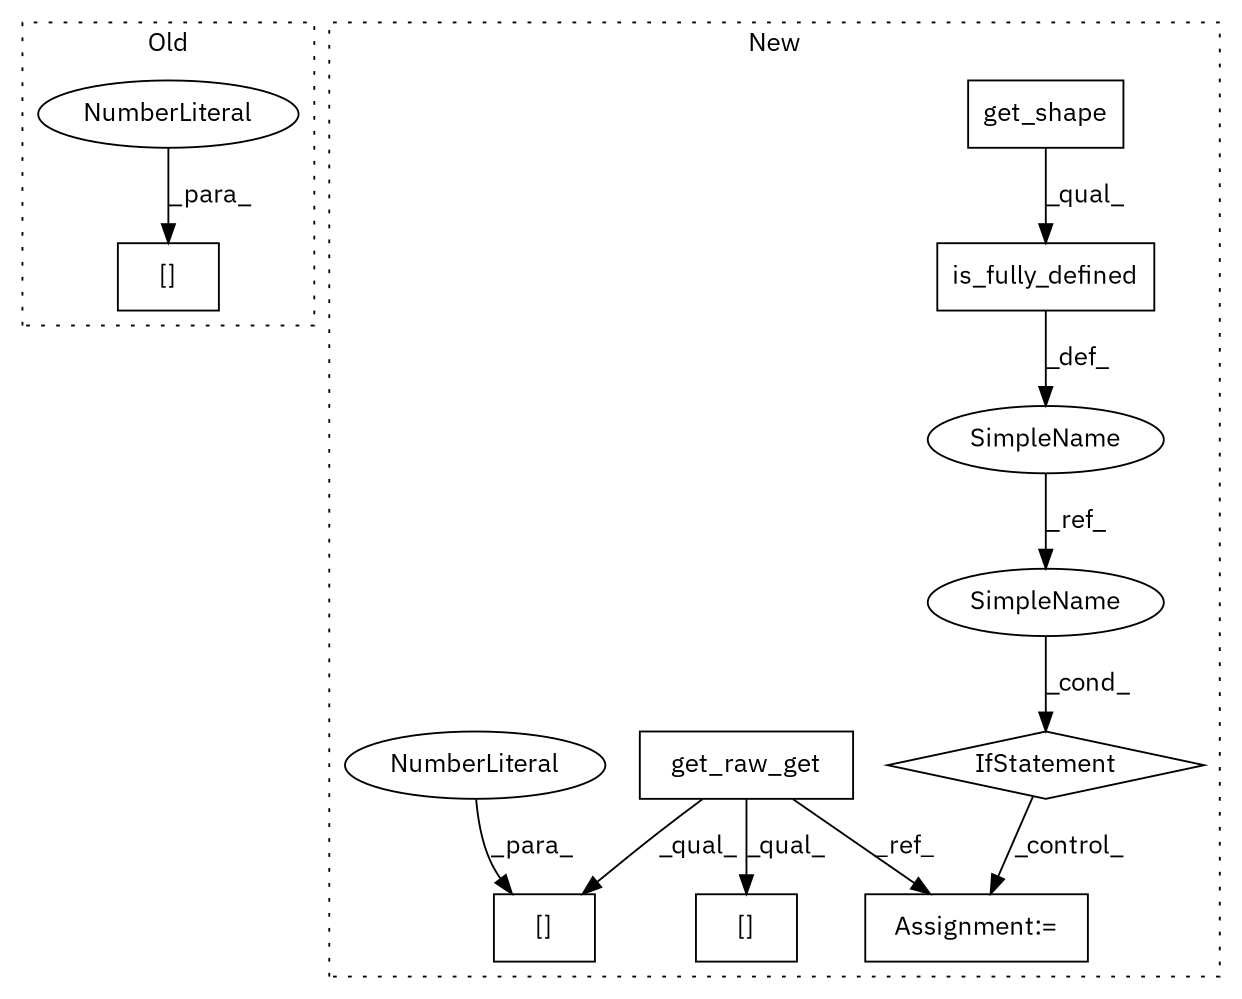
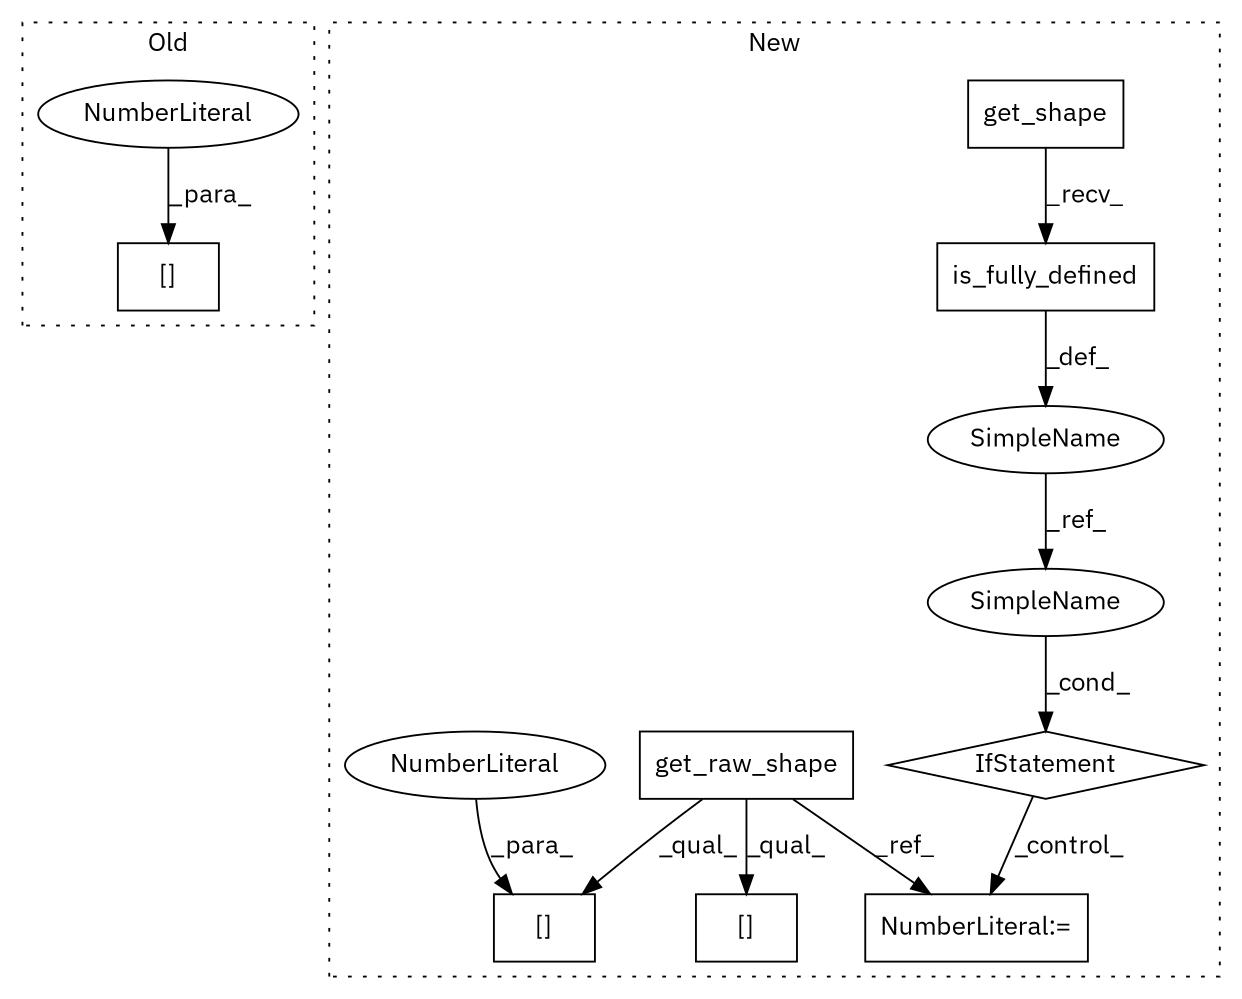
edge "get_shape" -> "is_fully_defined": label "_qual_" -> "_recv_"
node "get_raw_get": label "get_raw_get" -> "get_raw_shape"
node "Assignment:=": label "Assignment:=" -> "NumberLiteral:="
